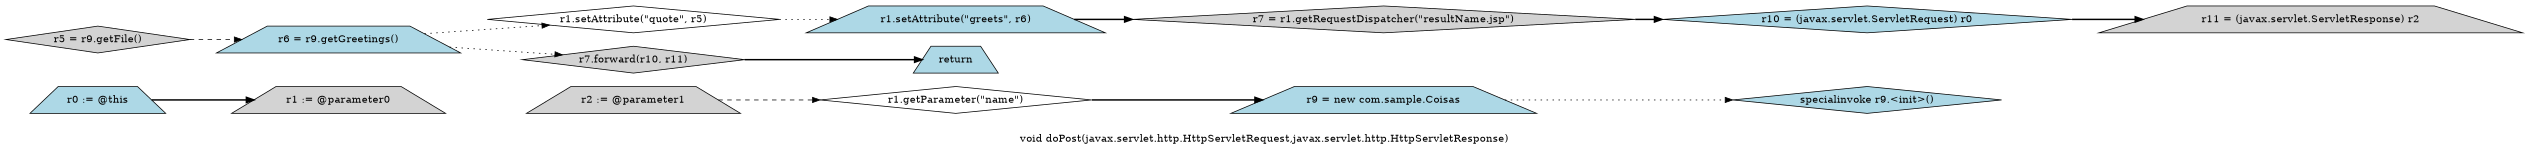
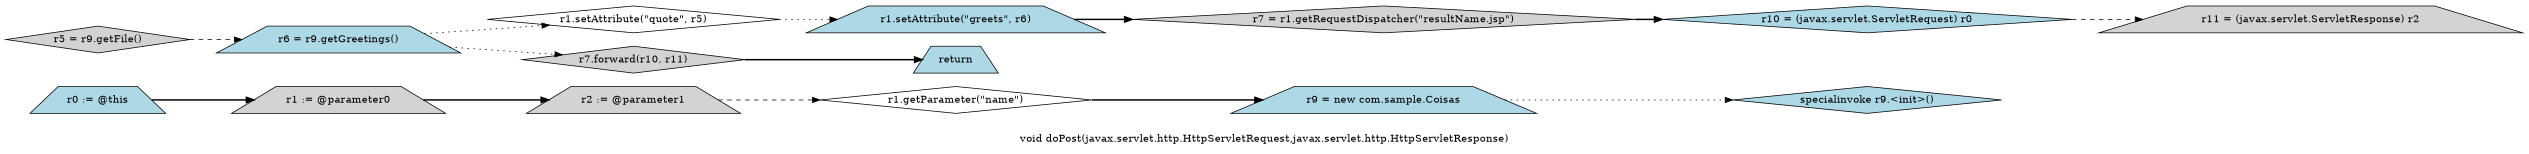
edge "r10 = (javax.servlet.ServletRequest) r0" -> "r11 = (javax.servlet.ServletResponse) r2": style bold -> dashed
edge "r1 := @parameter0" -> "r2 := @parameter1": added
